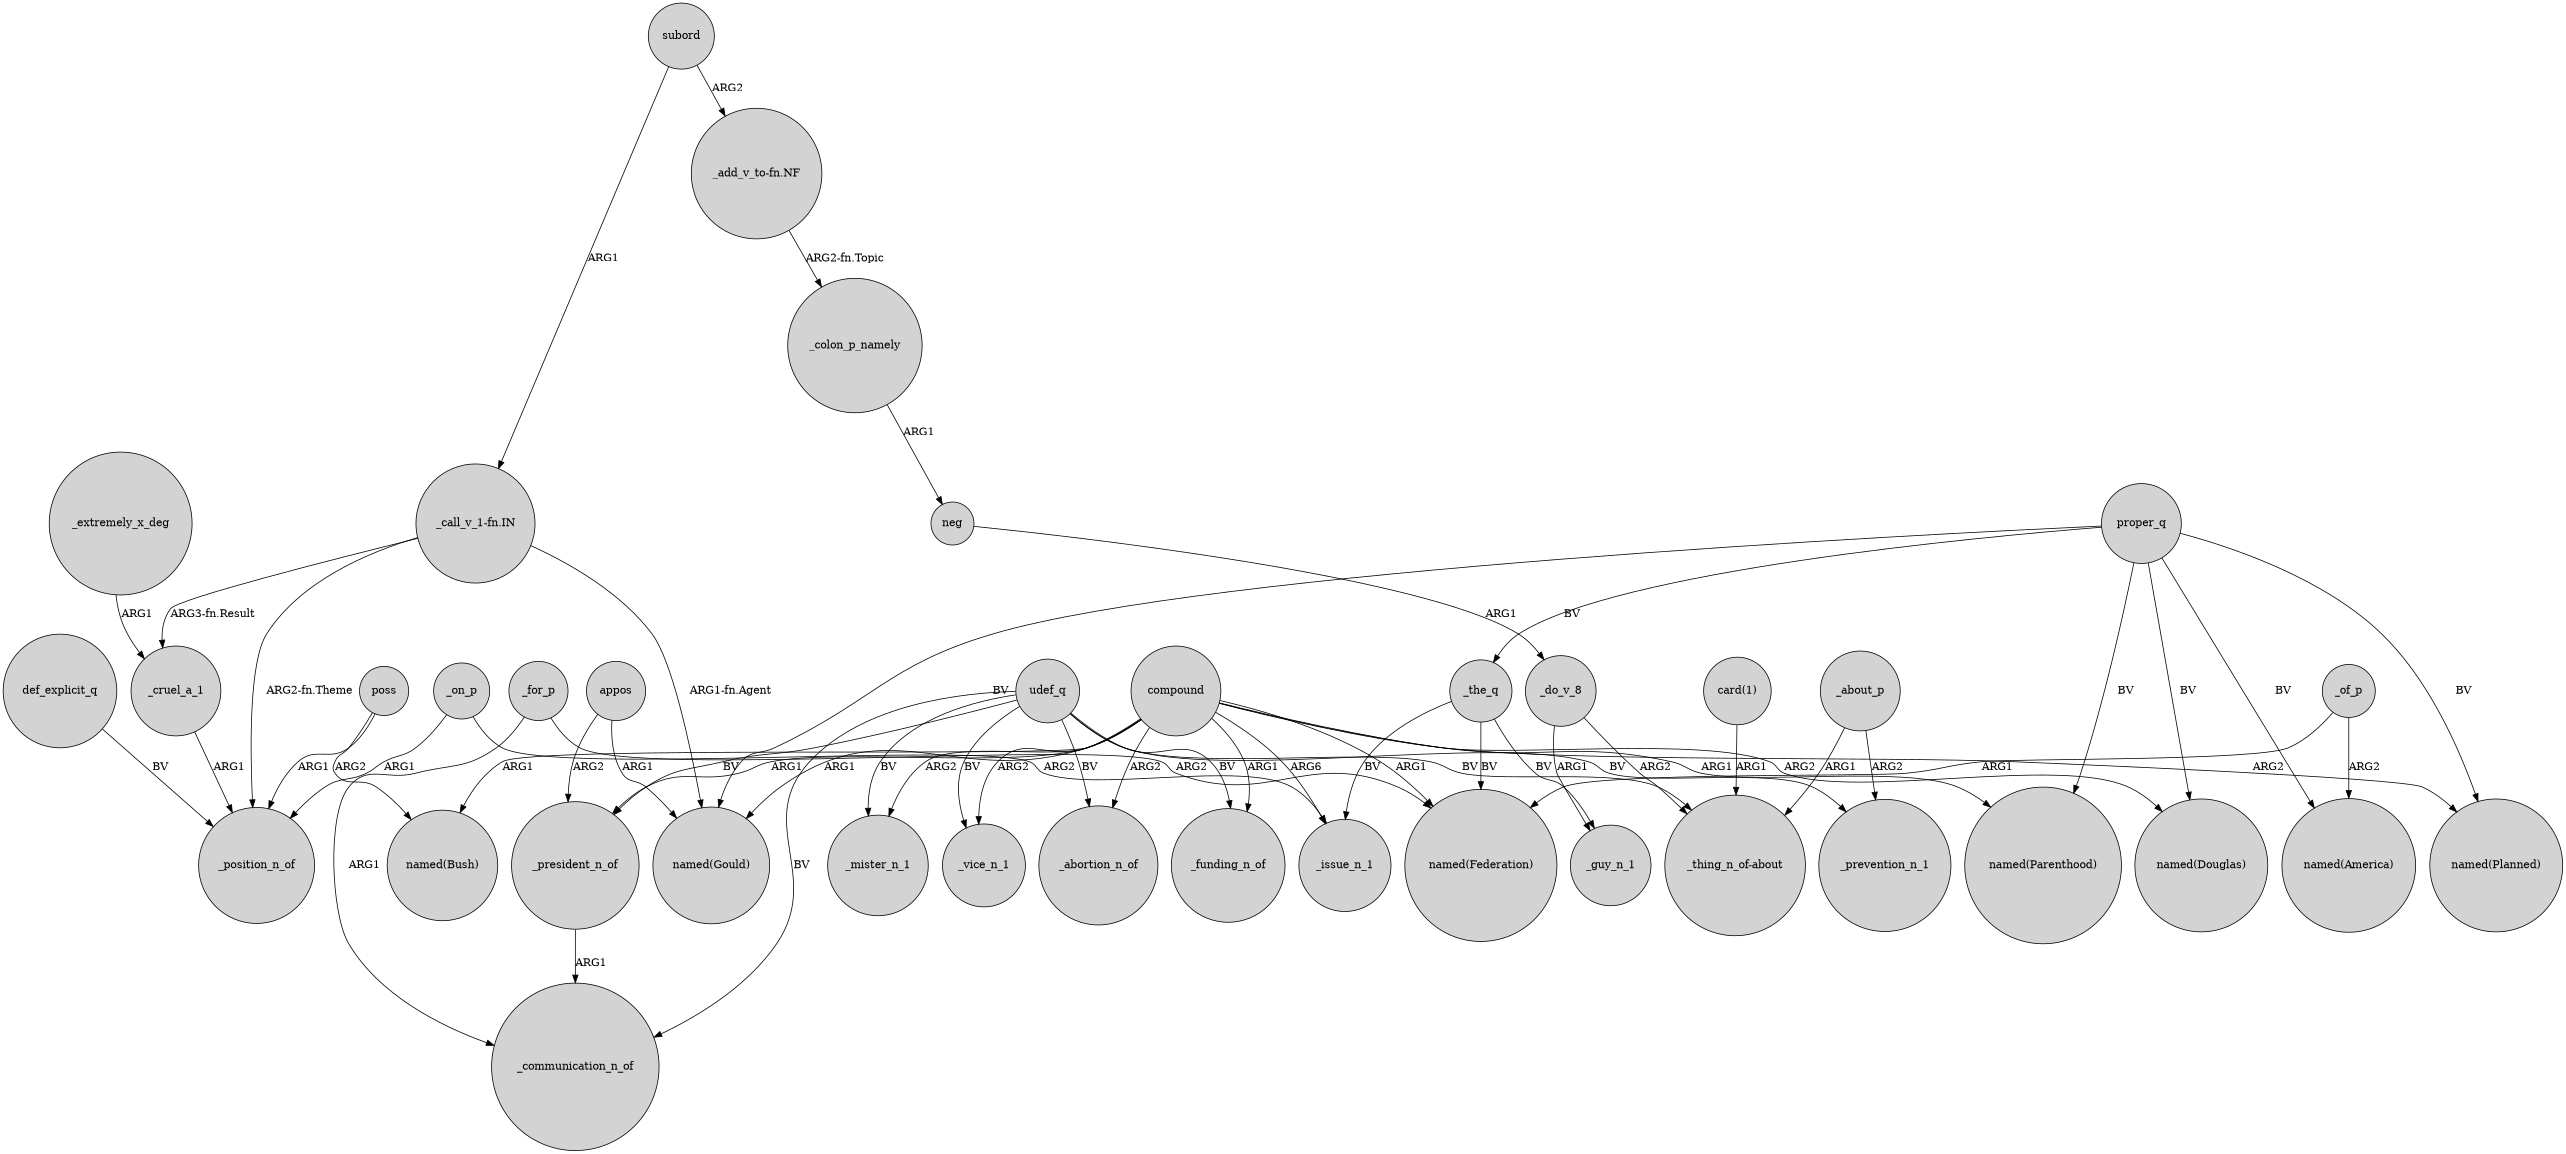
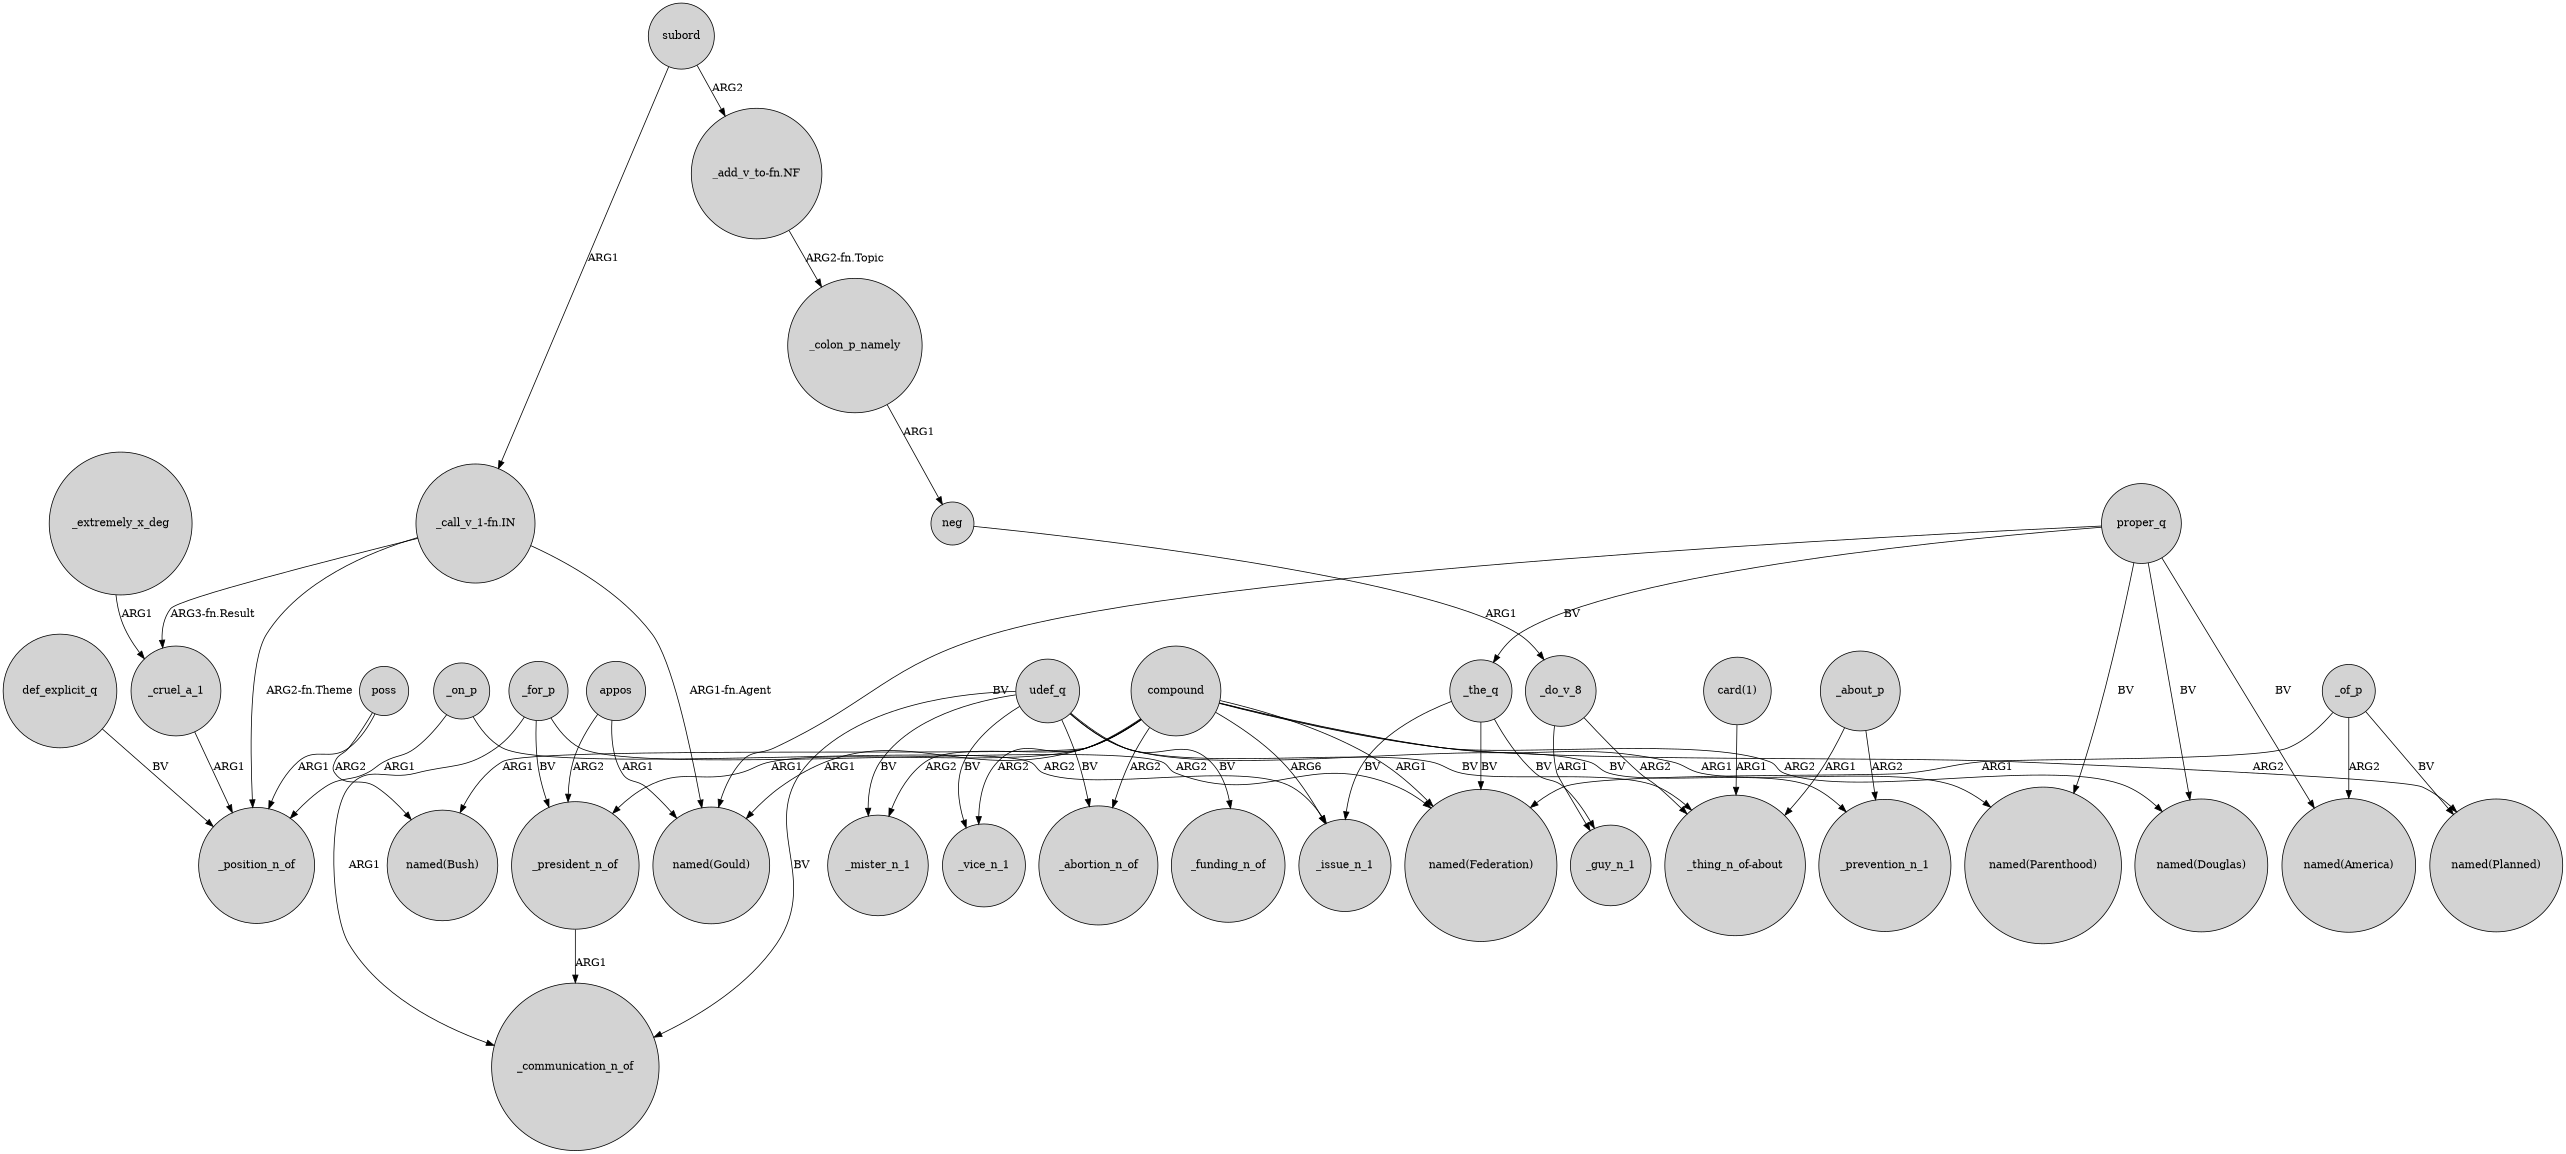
edge "proper_q" -> "named(Planned)": now "_of_p" -> "named(Planned)"
edge "udef_q" -> "_president_n_of": now "_for_p" -> "_president_n_of"
edge "compound" -> "_funding_n_of": removed, label "ARG1"
